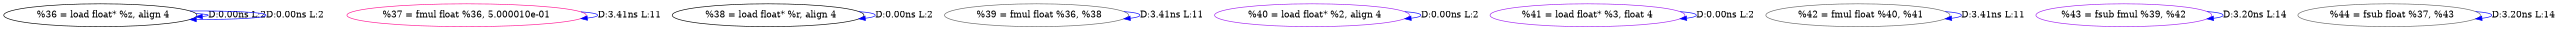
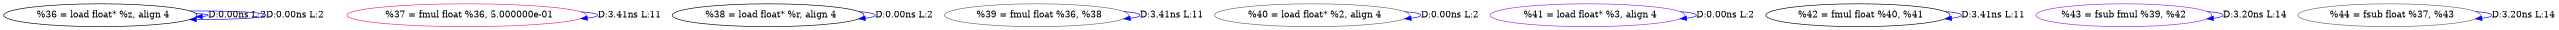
node "%37 = fmul float %36, 5.000010e-01": label "%37 = fmul float %36, 5.000010e-01" -> "%37 = fmul float %36, 5.000000e-01"
node "%40 = load float* %2, align 4": color purple -> gray40
node "%41 = load float* %3, float 4": label "%41 = load float* %3, float 4" -> "%41 = load float* %3, align 4"
node "%42 = fmul float %40, %41": color gray40 -> black
